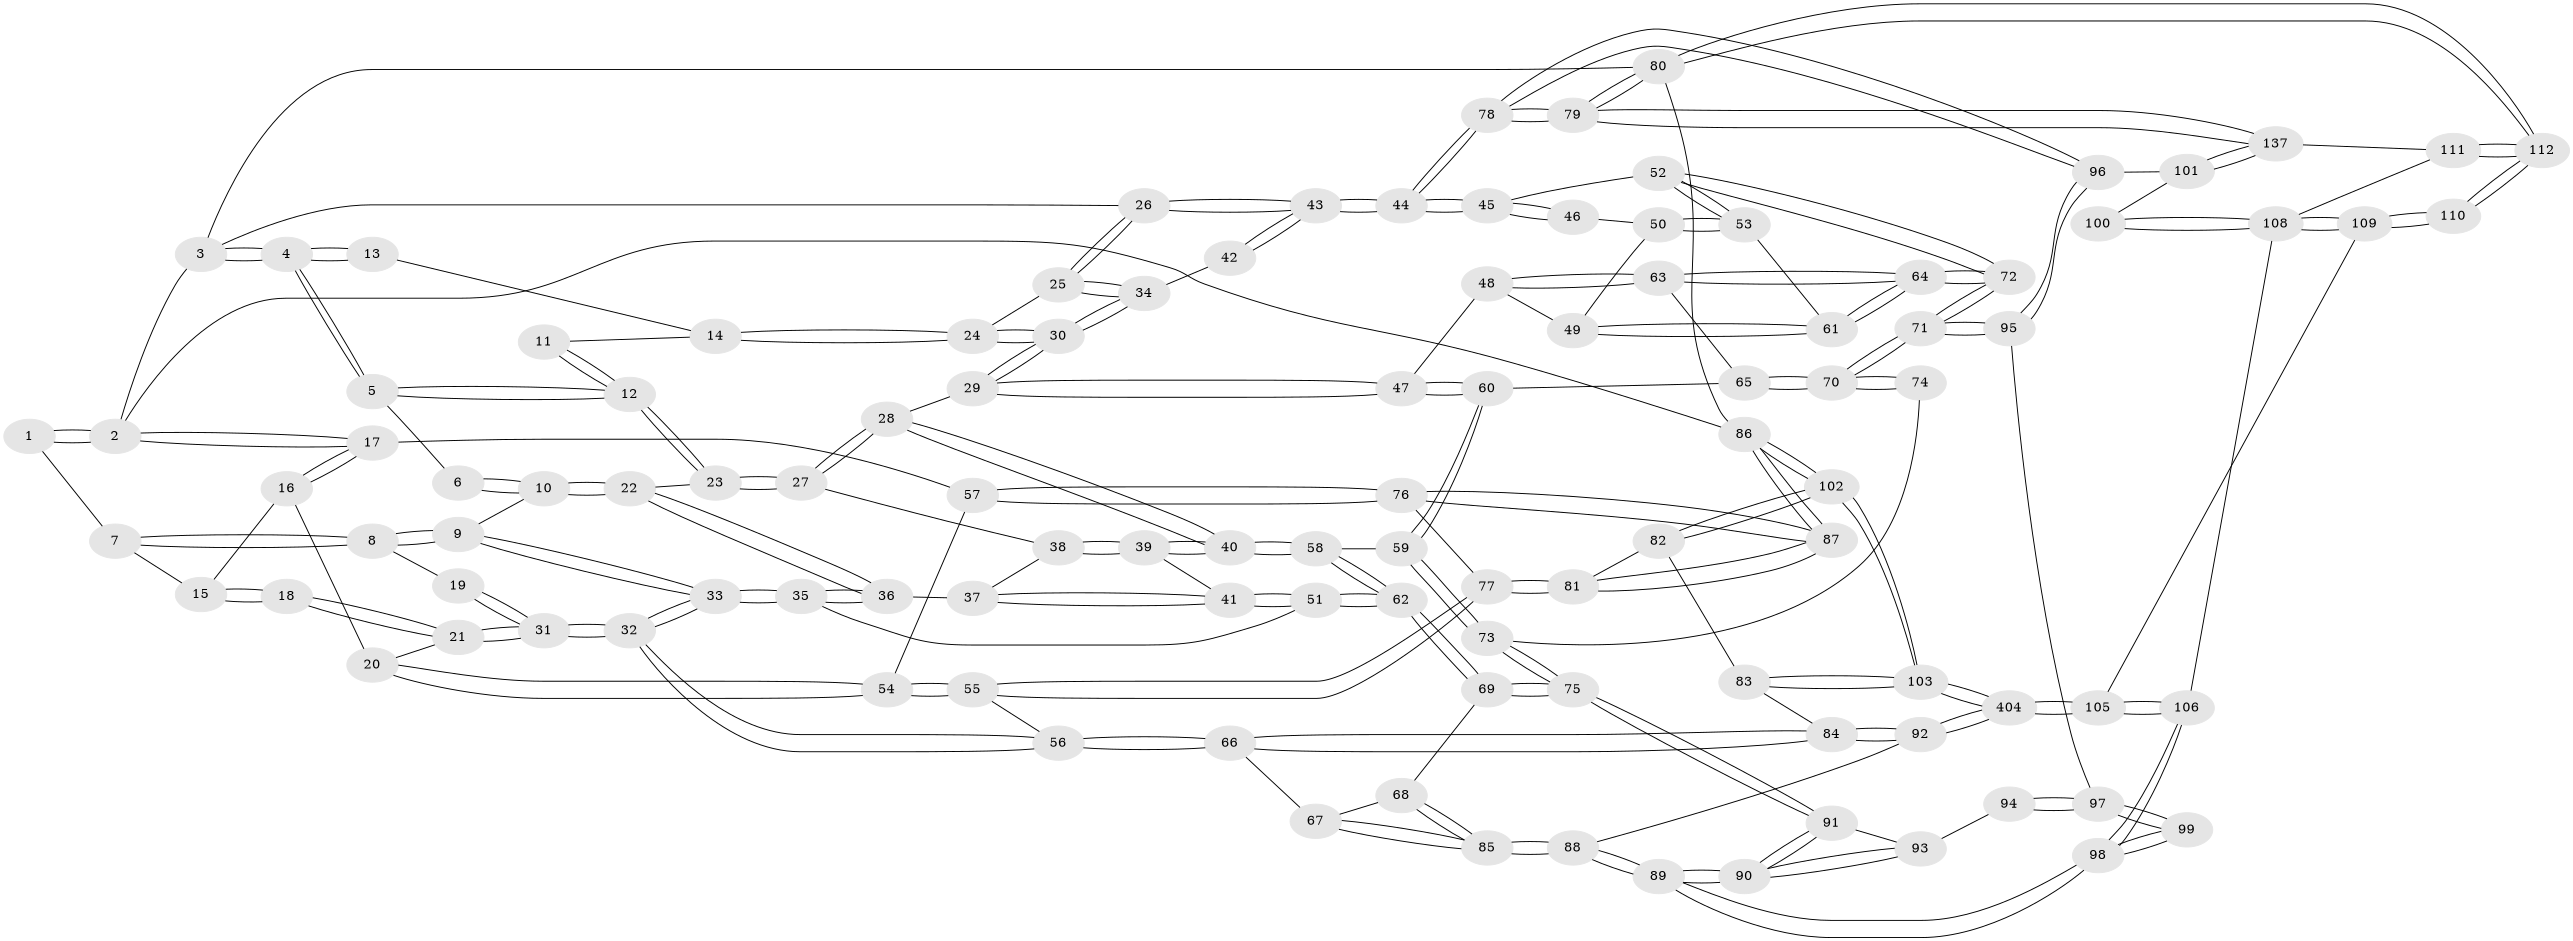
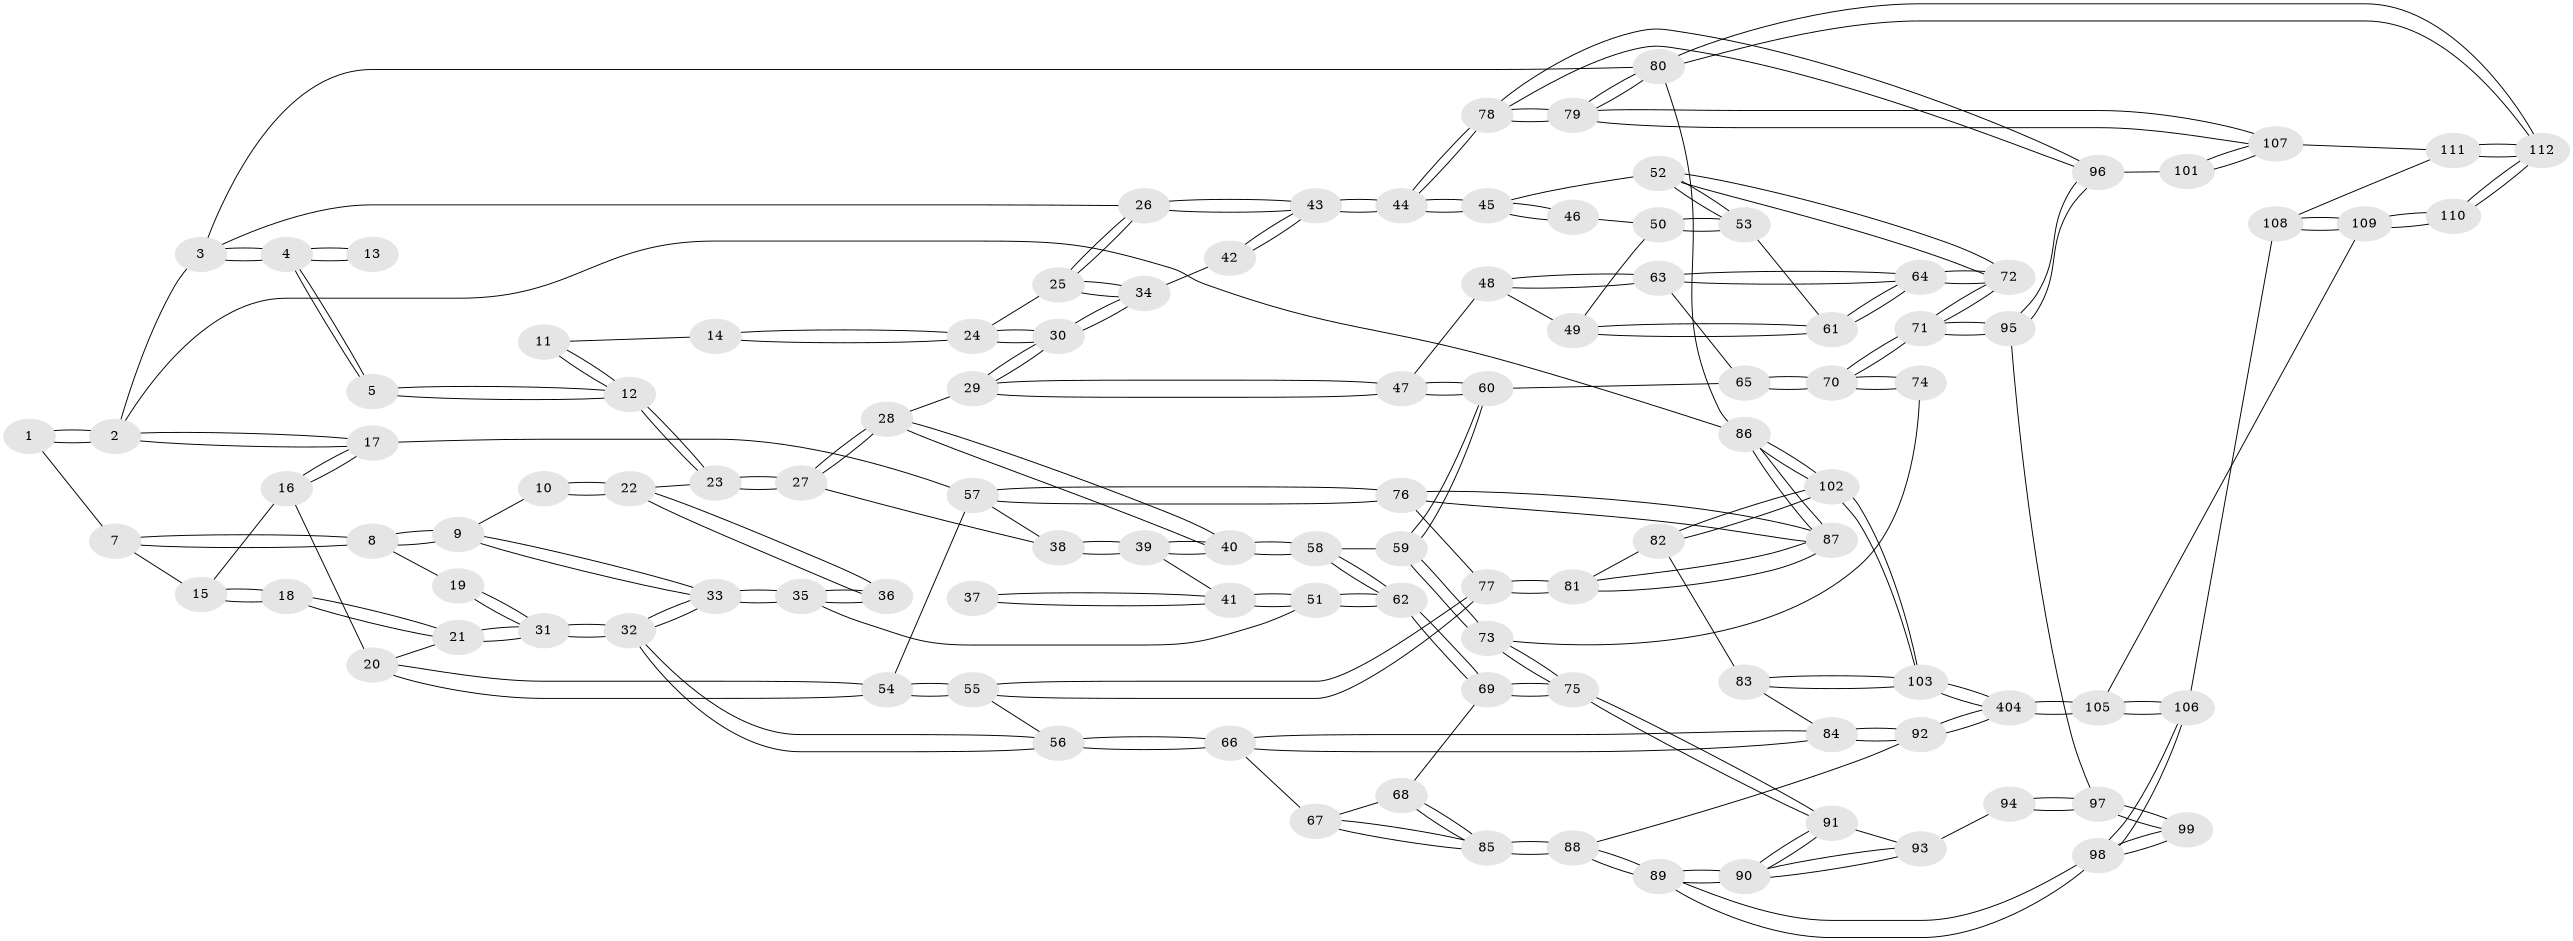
node "137": label "137" -> "107"
node "100": removed
edge "13" -- "14": removed
node "6": removed
edge "38" -- "37": now "38" -- "57"
edge "36" -- "37": removed
